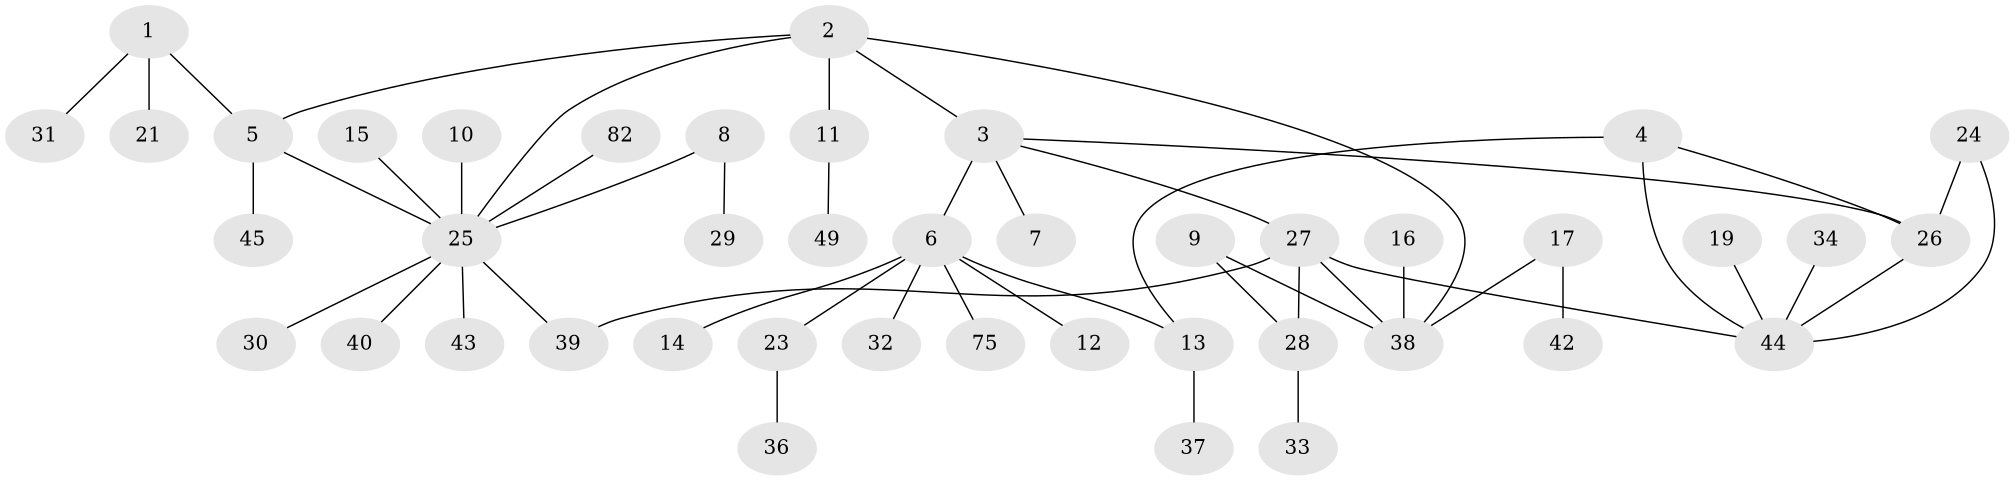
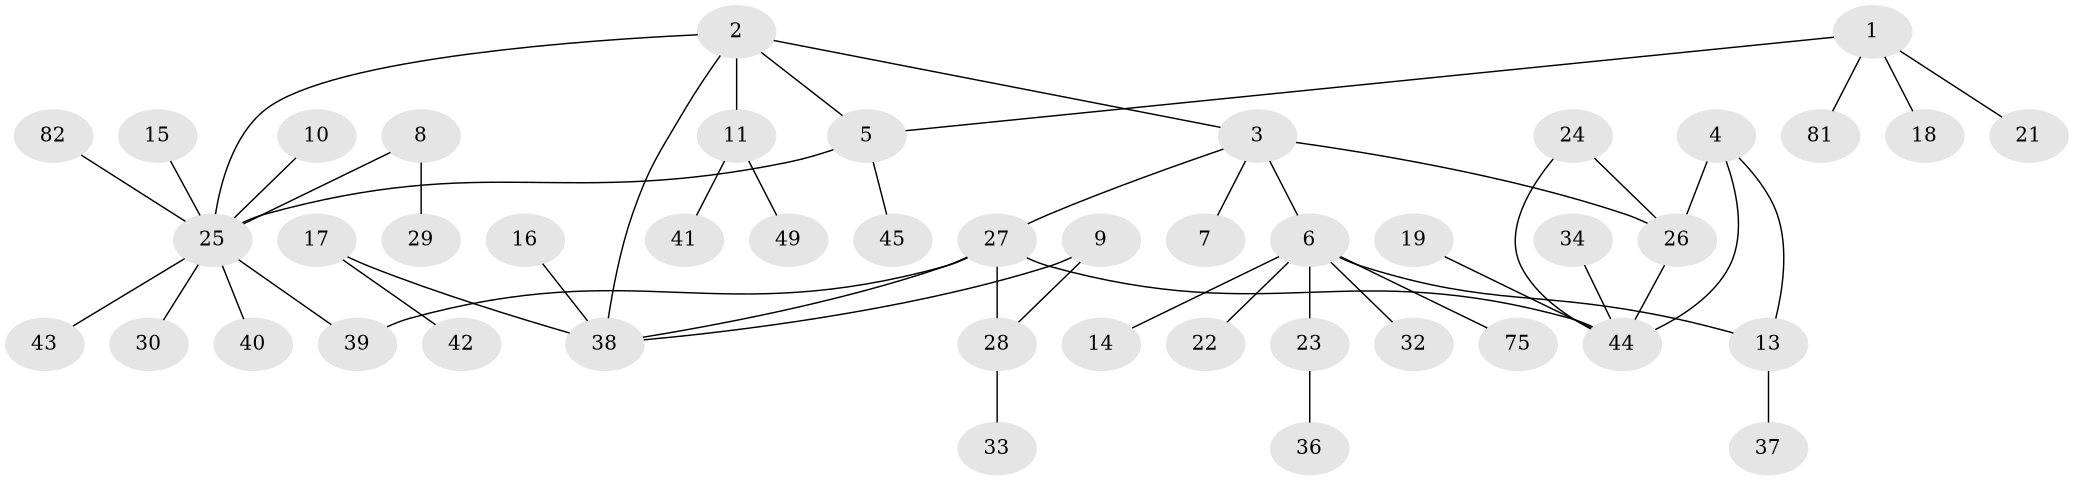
node "31": label "31" -> "81"
node "18": added
node "41": added
node "12": label "12" -> "22"
